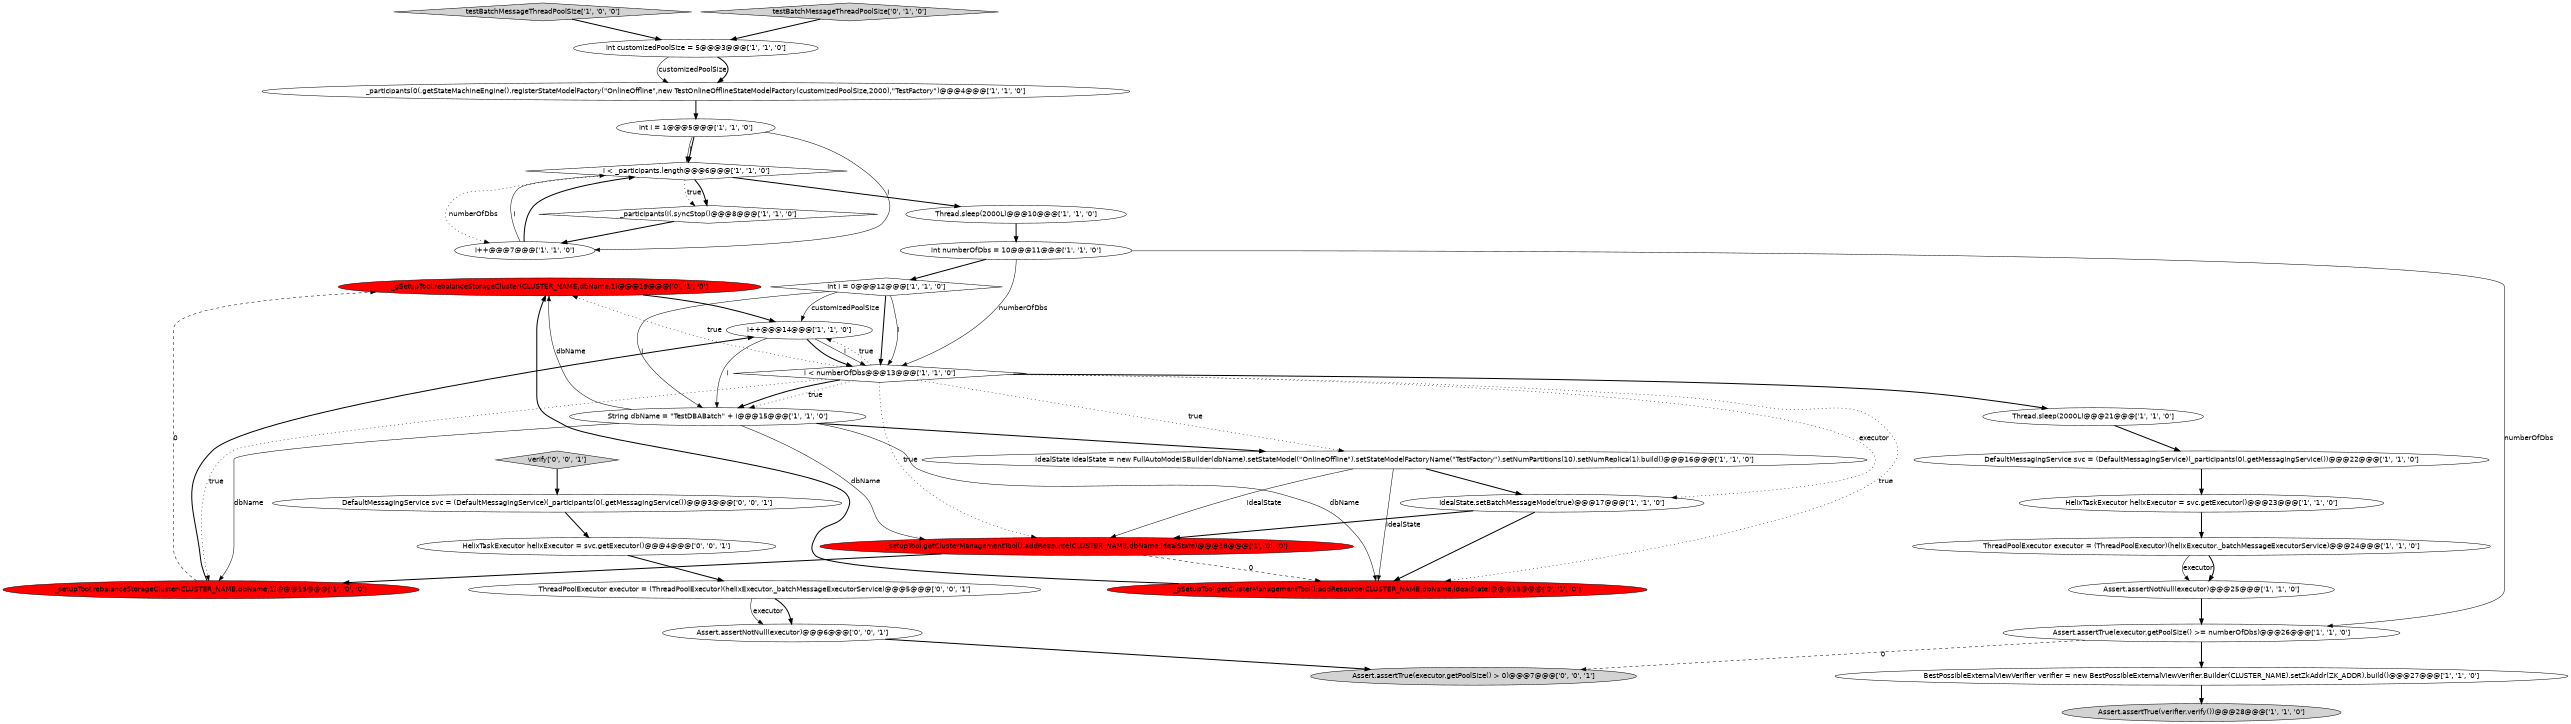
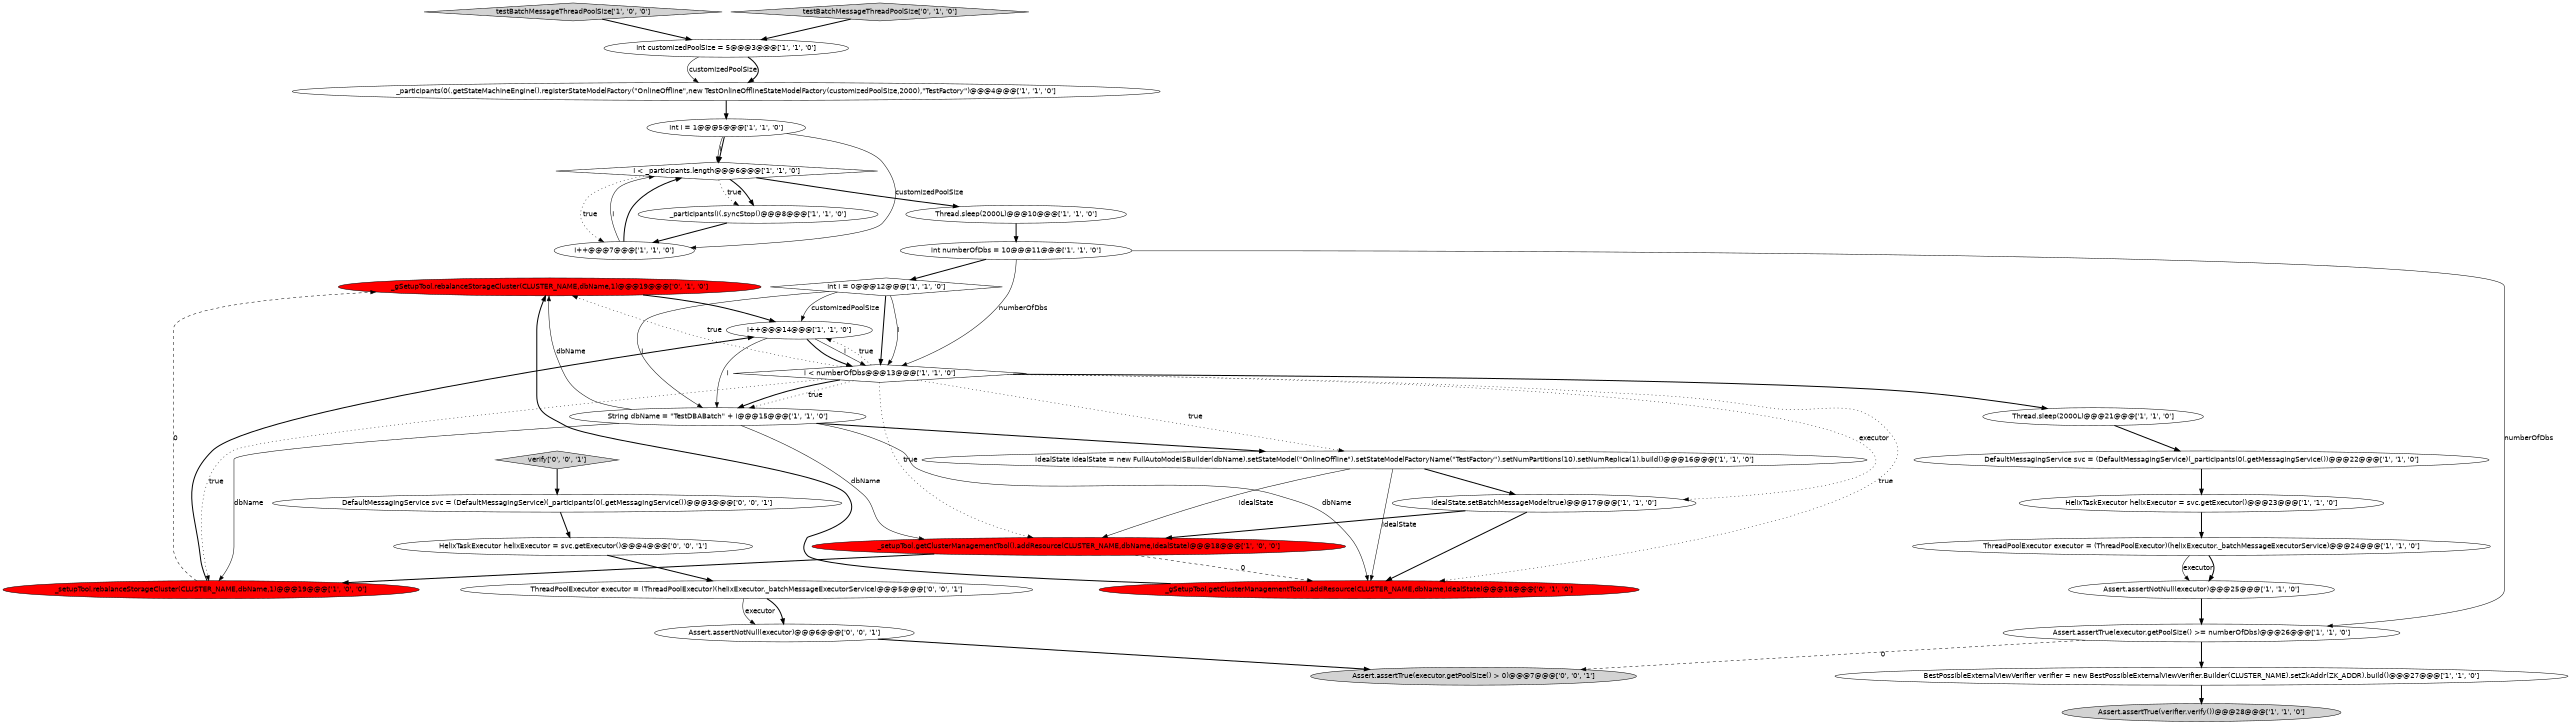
edge "int i = 1@@@5@@@['1', '1', '0']" -> "i++@@@7@@@['1', '1', '0']": label "i" -> "customizedPoolSize"
edge "i < _participants.length@@@6@@@['1', '1', '0']" -> "i++@@@7@@@['1', '1', '0']": label "numberOfDbs" -> "true"
node "_participants(i(.syncStop()@@@8@@@['1', '1', '0']": shape diamond -> ellipse
